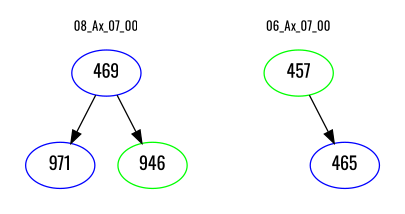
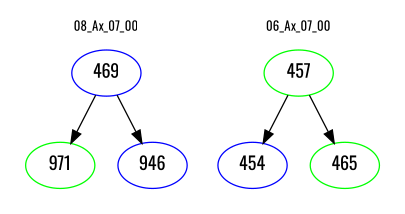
node "971": color blue -> green
node "946": color green -> blue
node "454": added
node "465": color blue -> green
